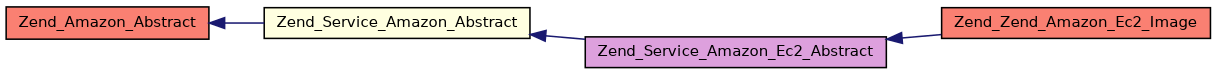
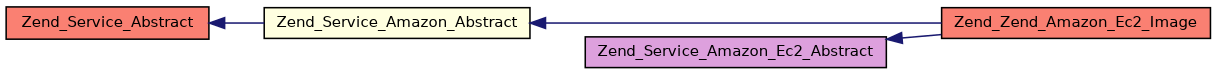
node "Zend_Amazon_Abstract": label "Zend_Amazon_Abstract" -> "Zend_Service_Abstract"
edge "Zend_Service_Amazon_Ec2_Abstract" -> "Zend_Service_Amazon_Abstract": now "Zend_Zend_Amazon_Ec2_Image" -> "Zend_Service_Amazon_Abstract"
